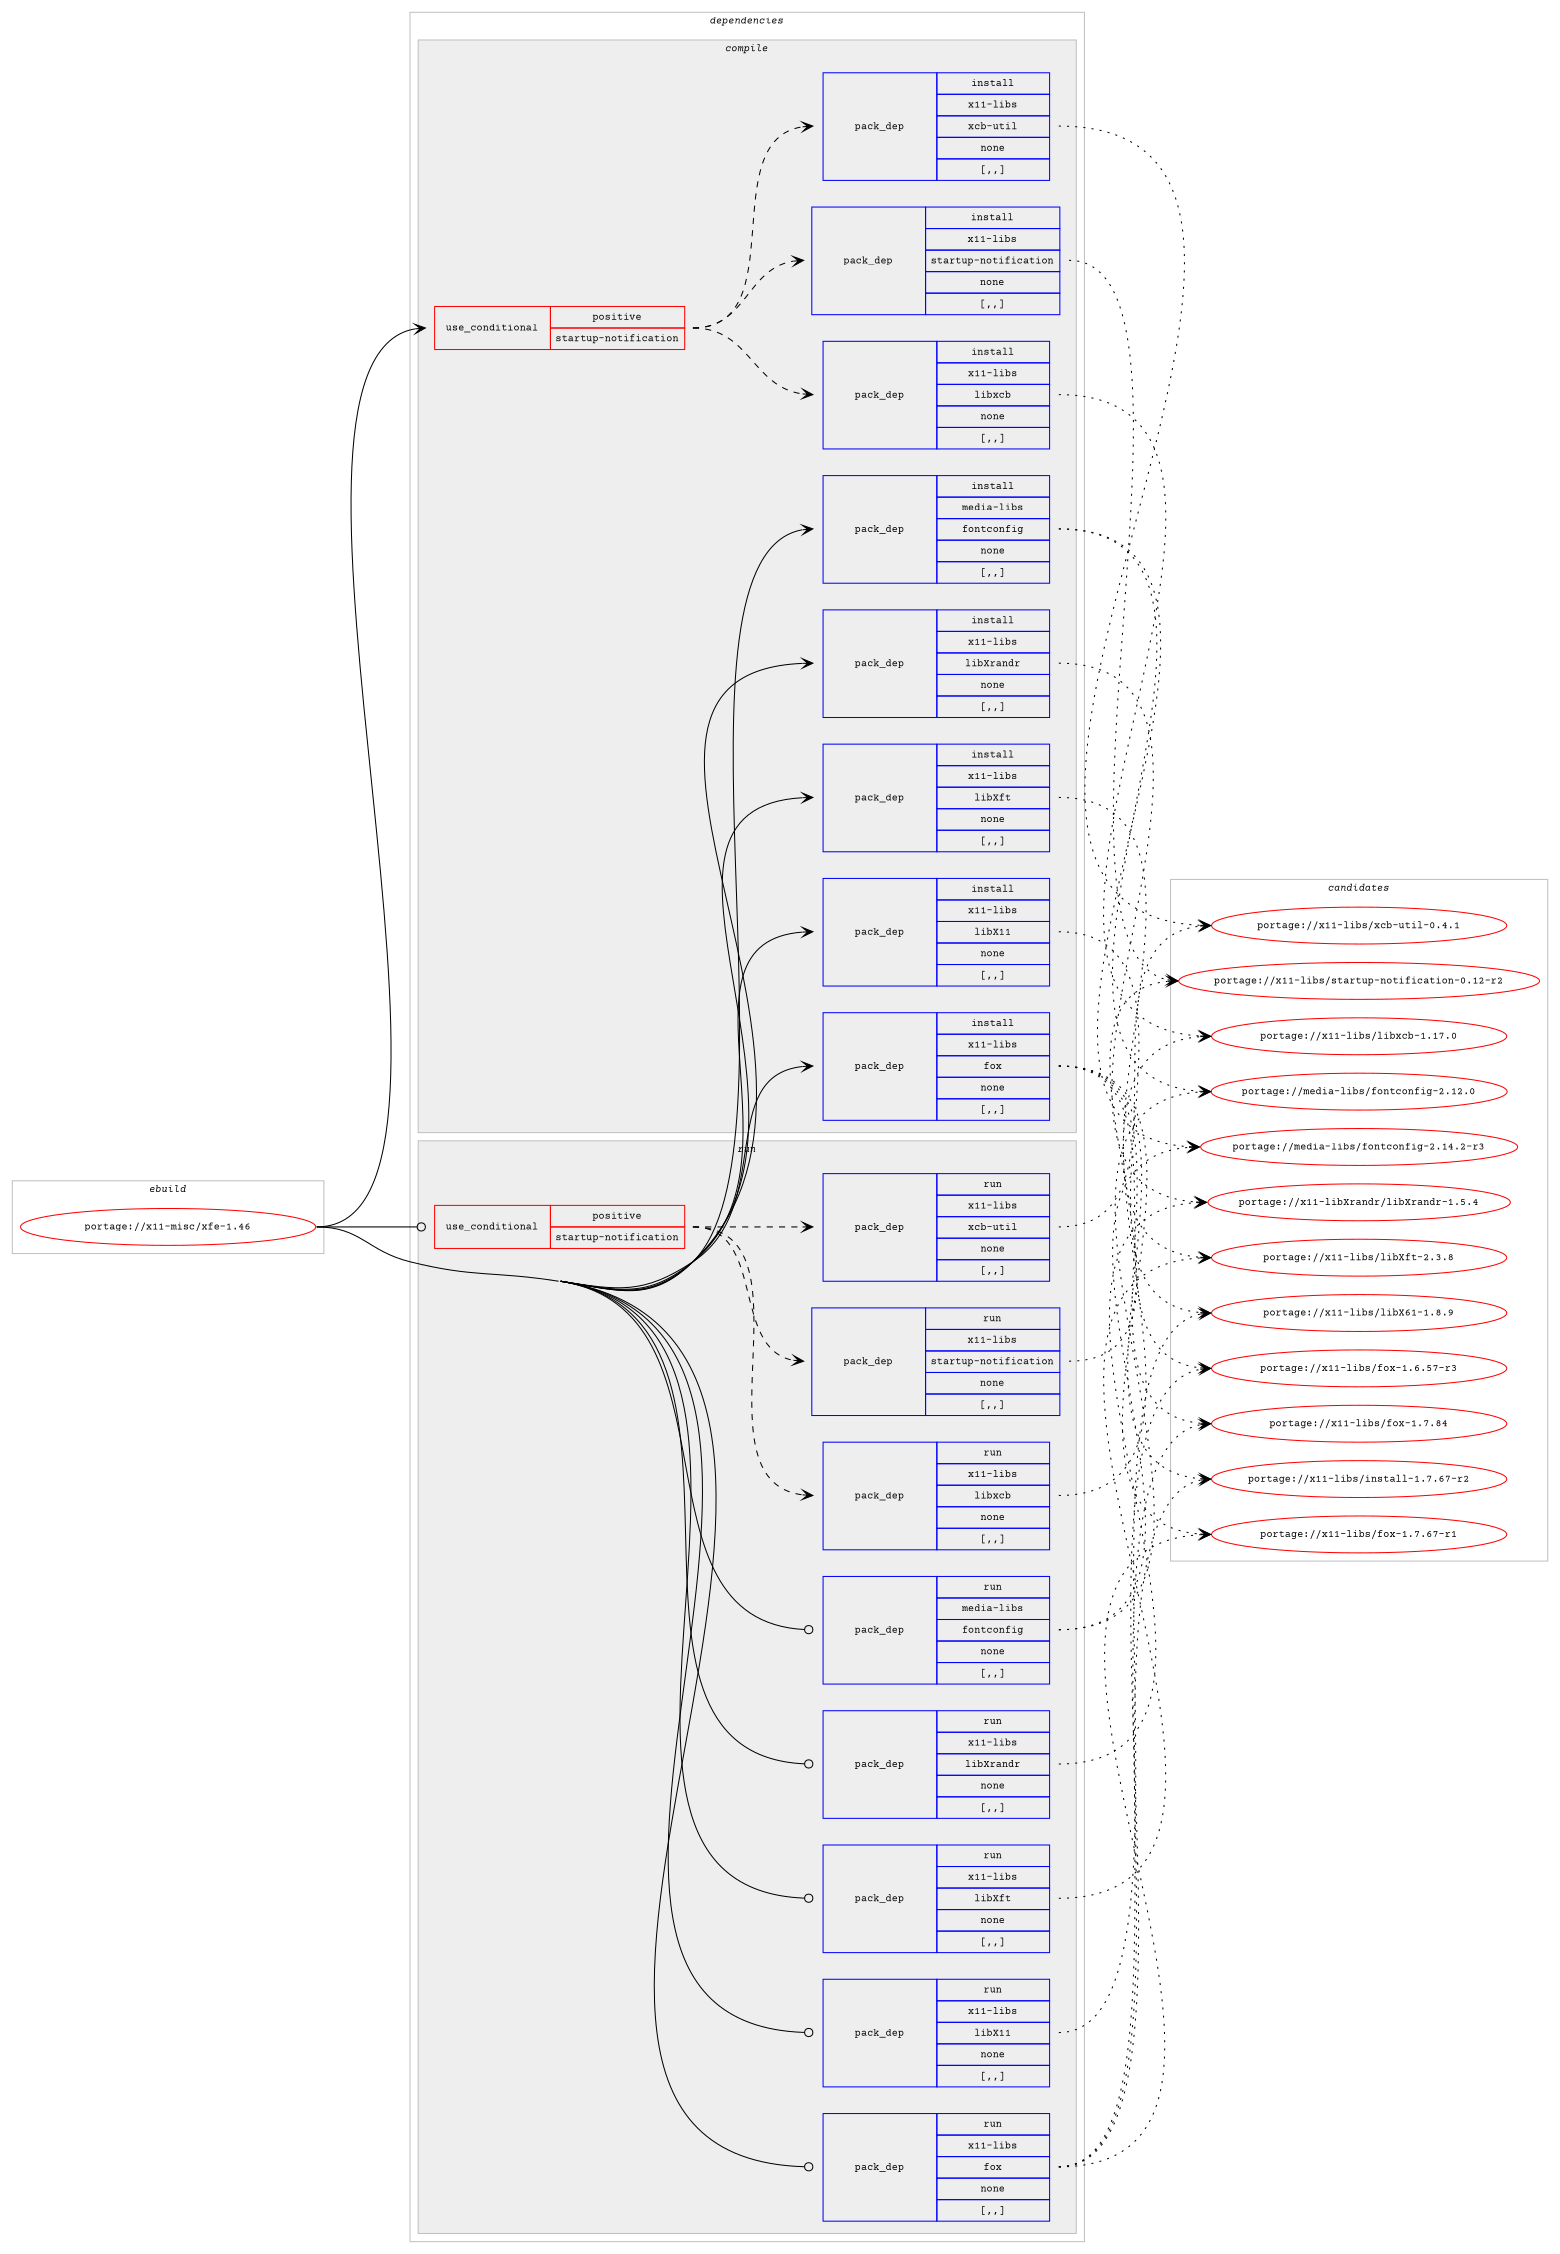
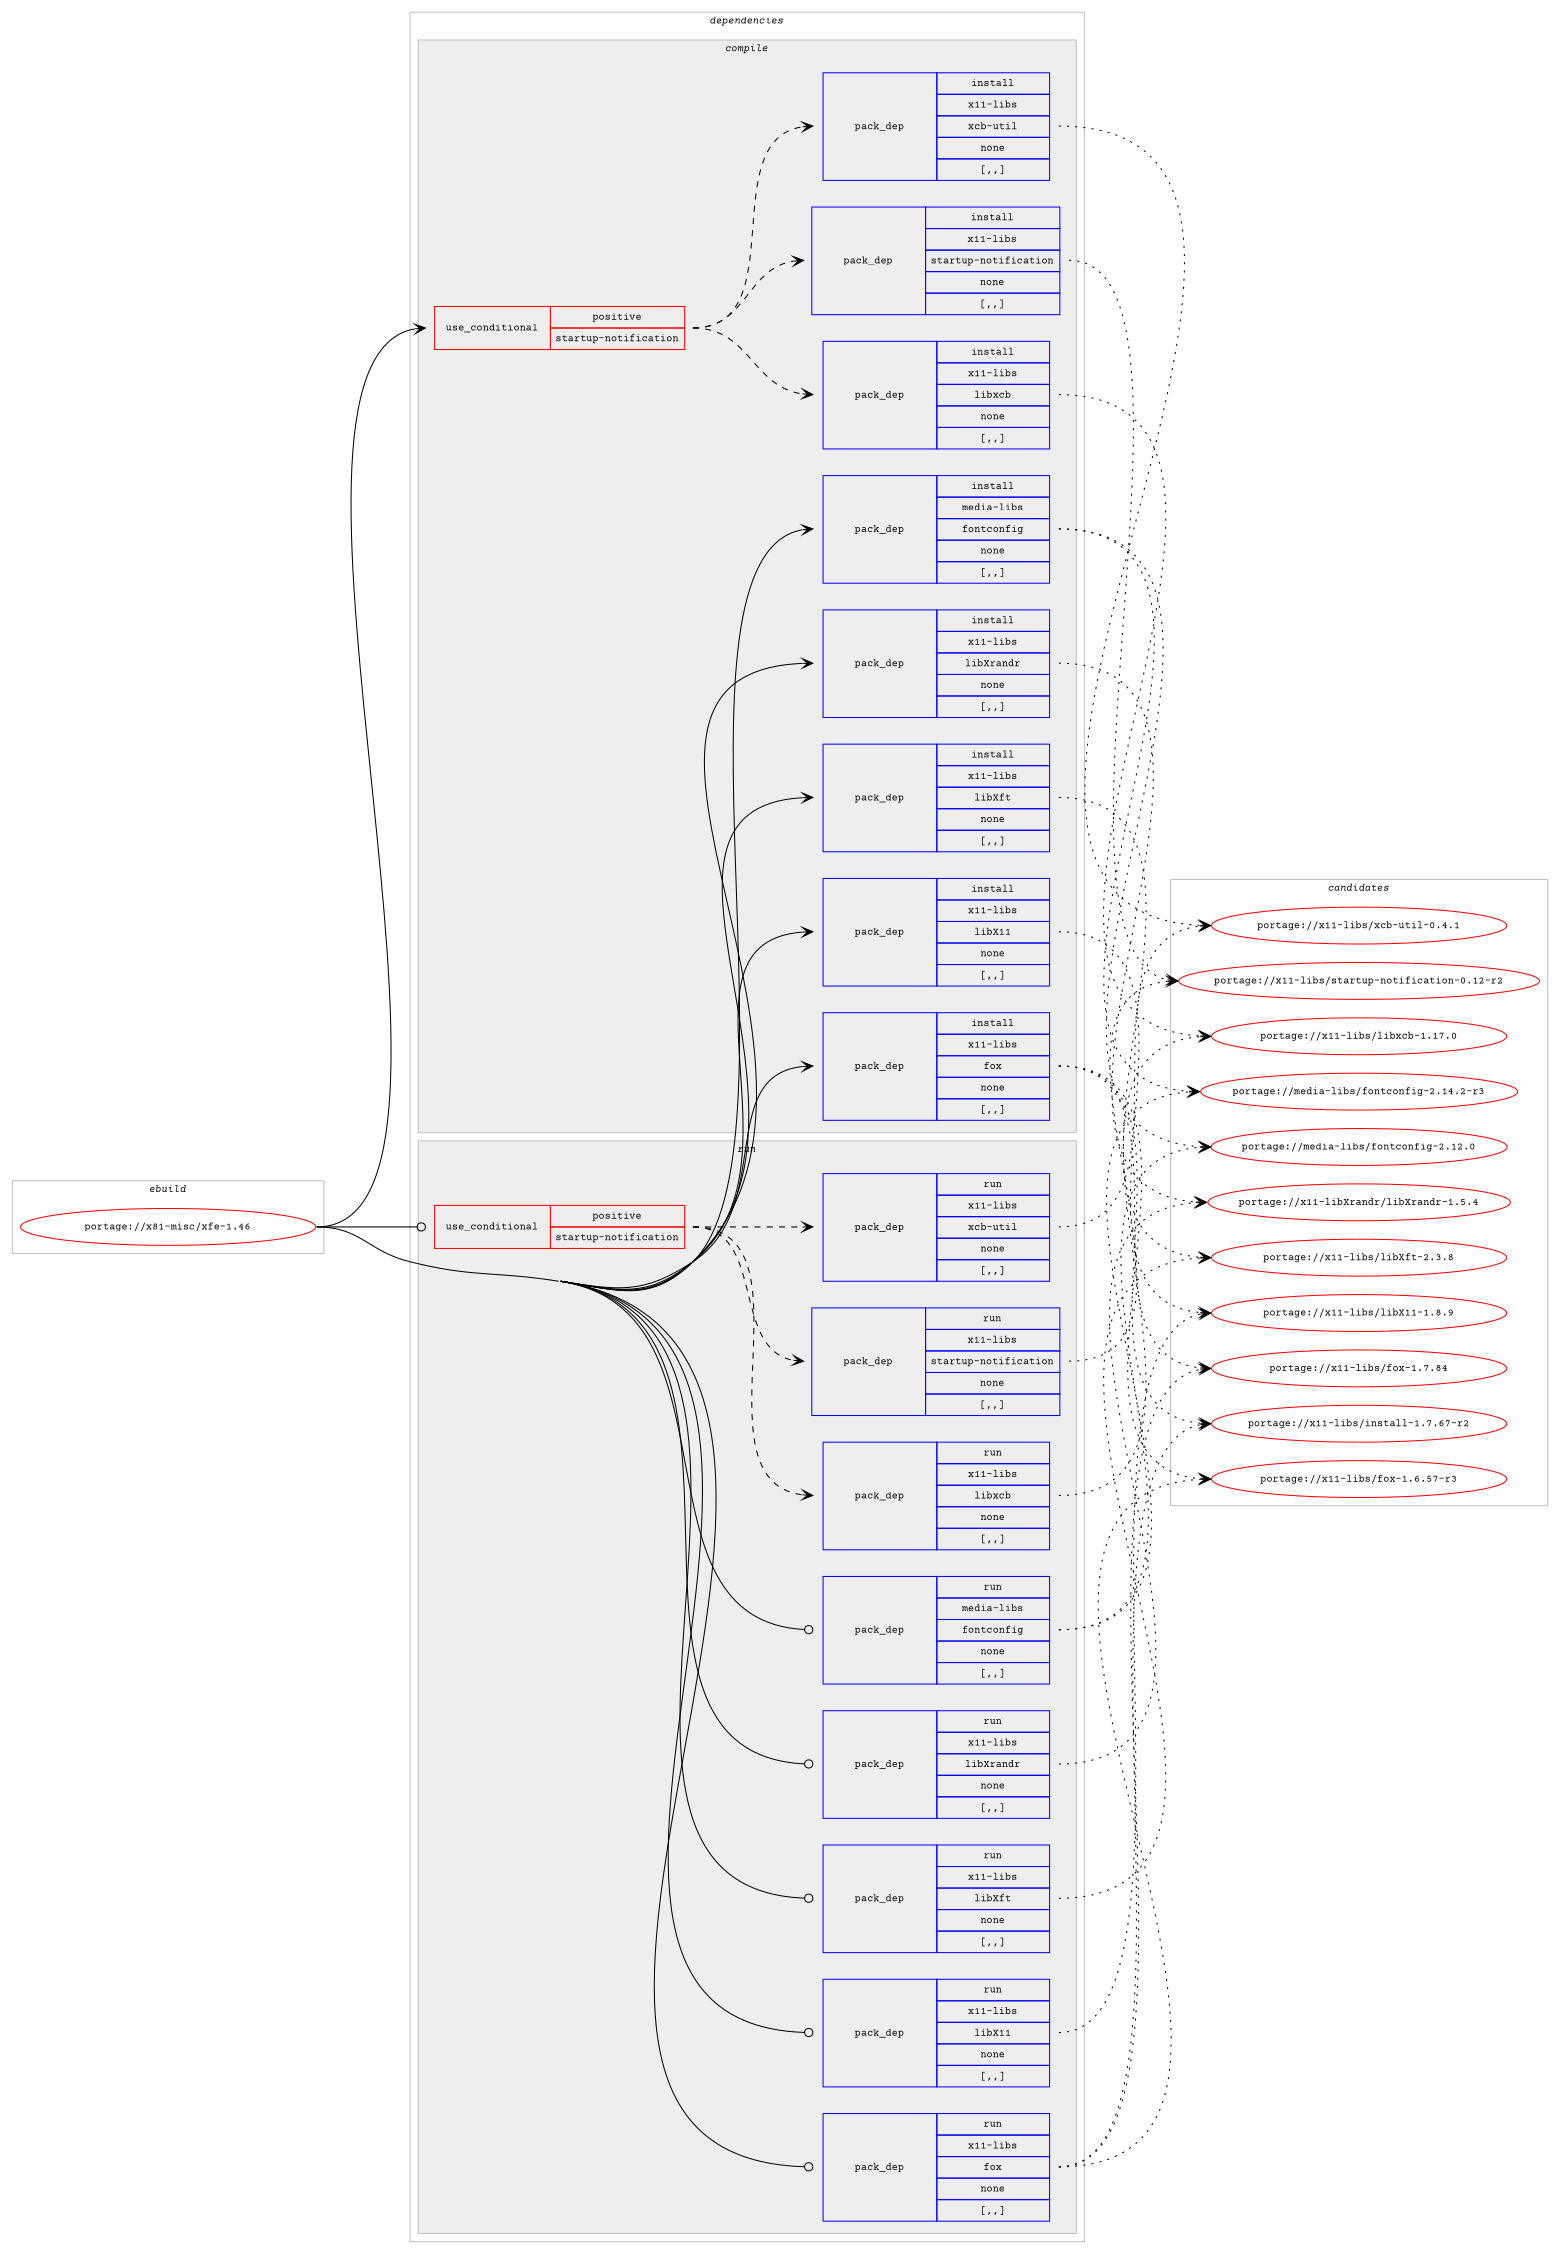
node "portage://x11-misc/xfe-1.46": label "portage://x11-misc/xfe-1.46" -> "portage://x81-misc/xfe-1.46"
node "portage://x11-libs/libX61-1.8.9": label "portage://x11-libs/libX61-1.8.9" -> "portage://x11-libs/libX11-1.8.9"
node "portage://x11-libs/fox-1.7.67-r1": removed
